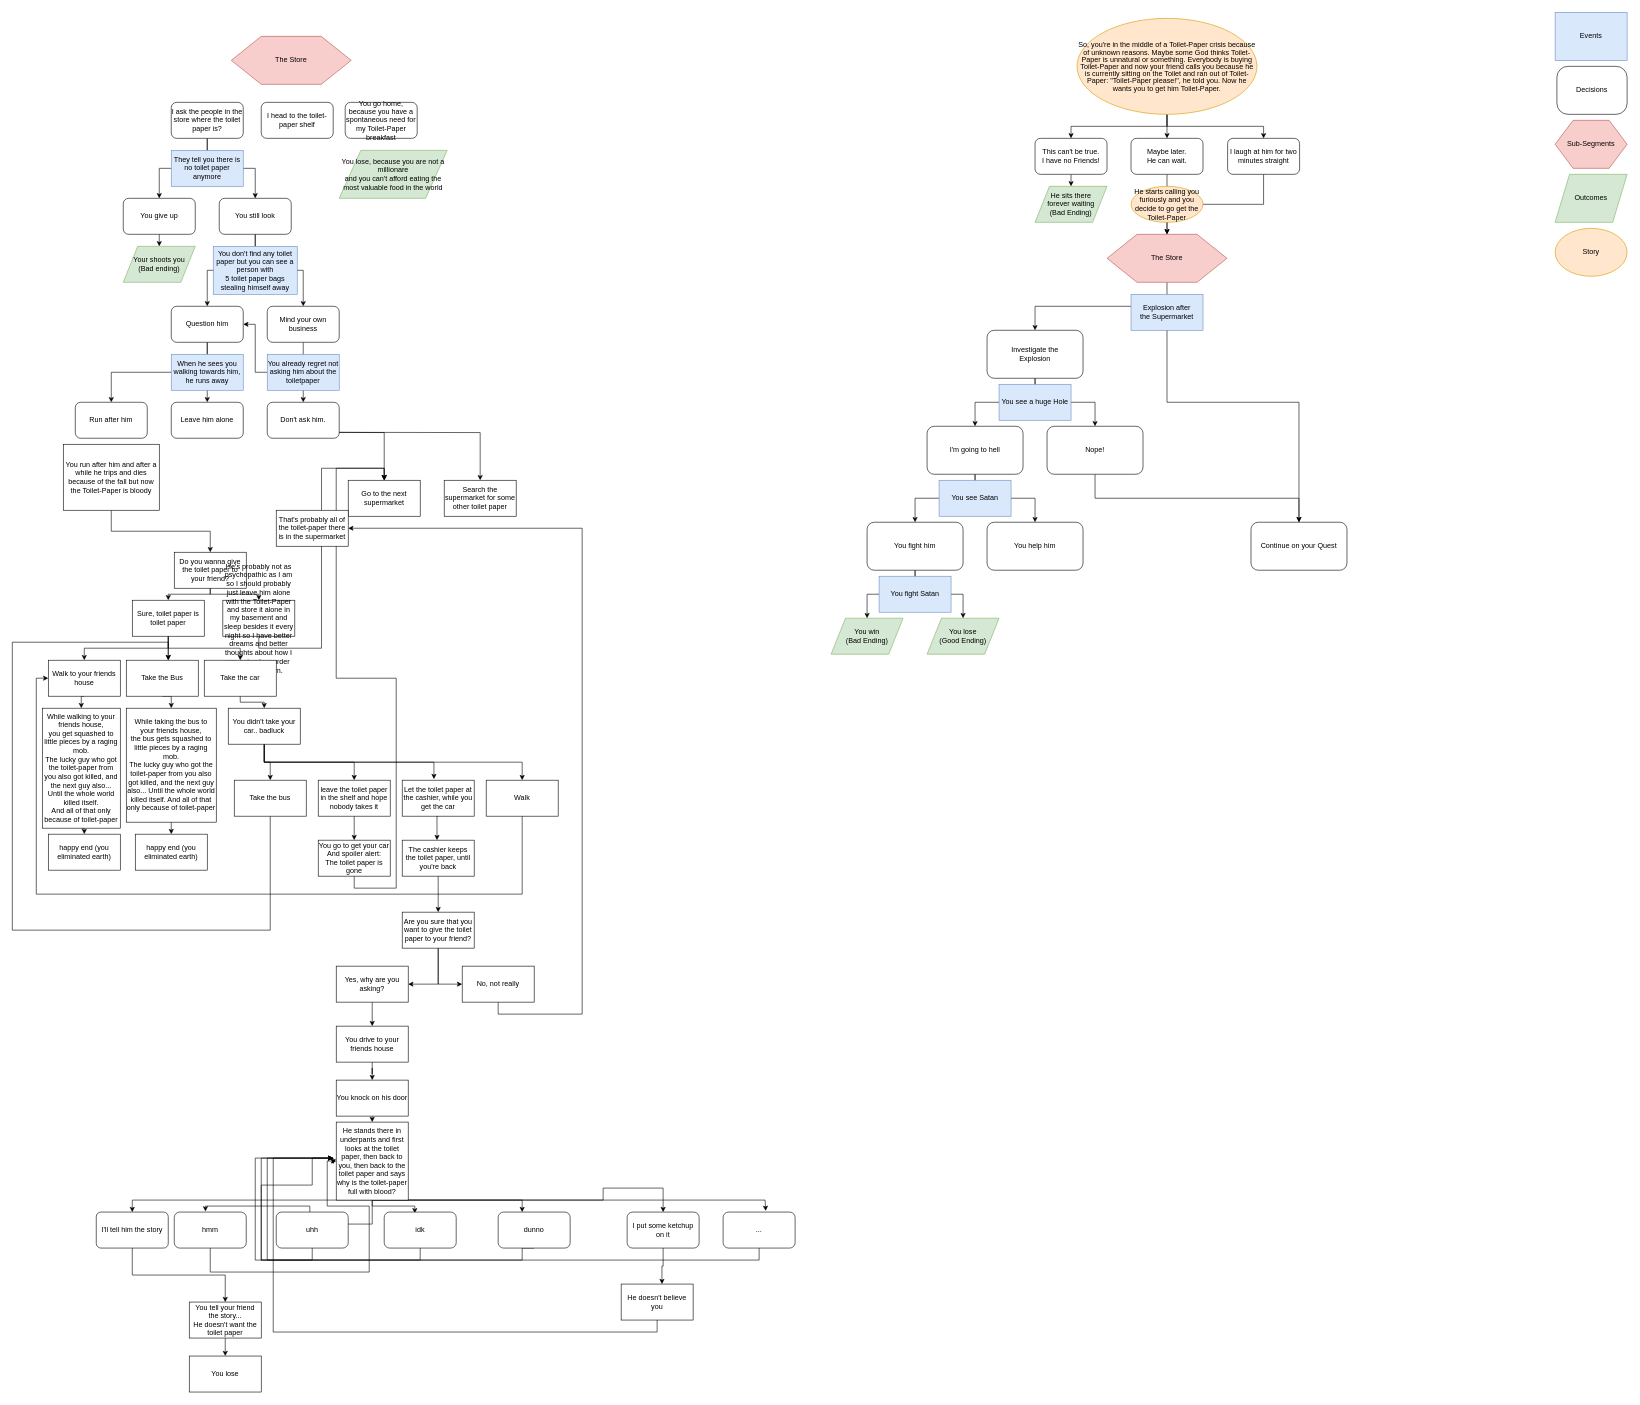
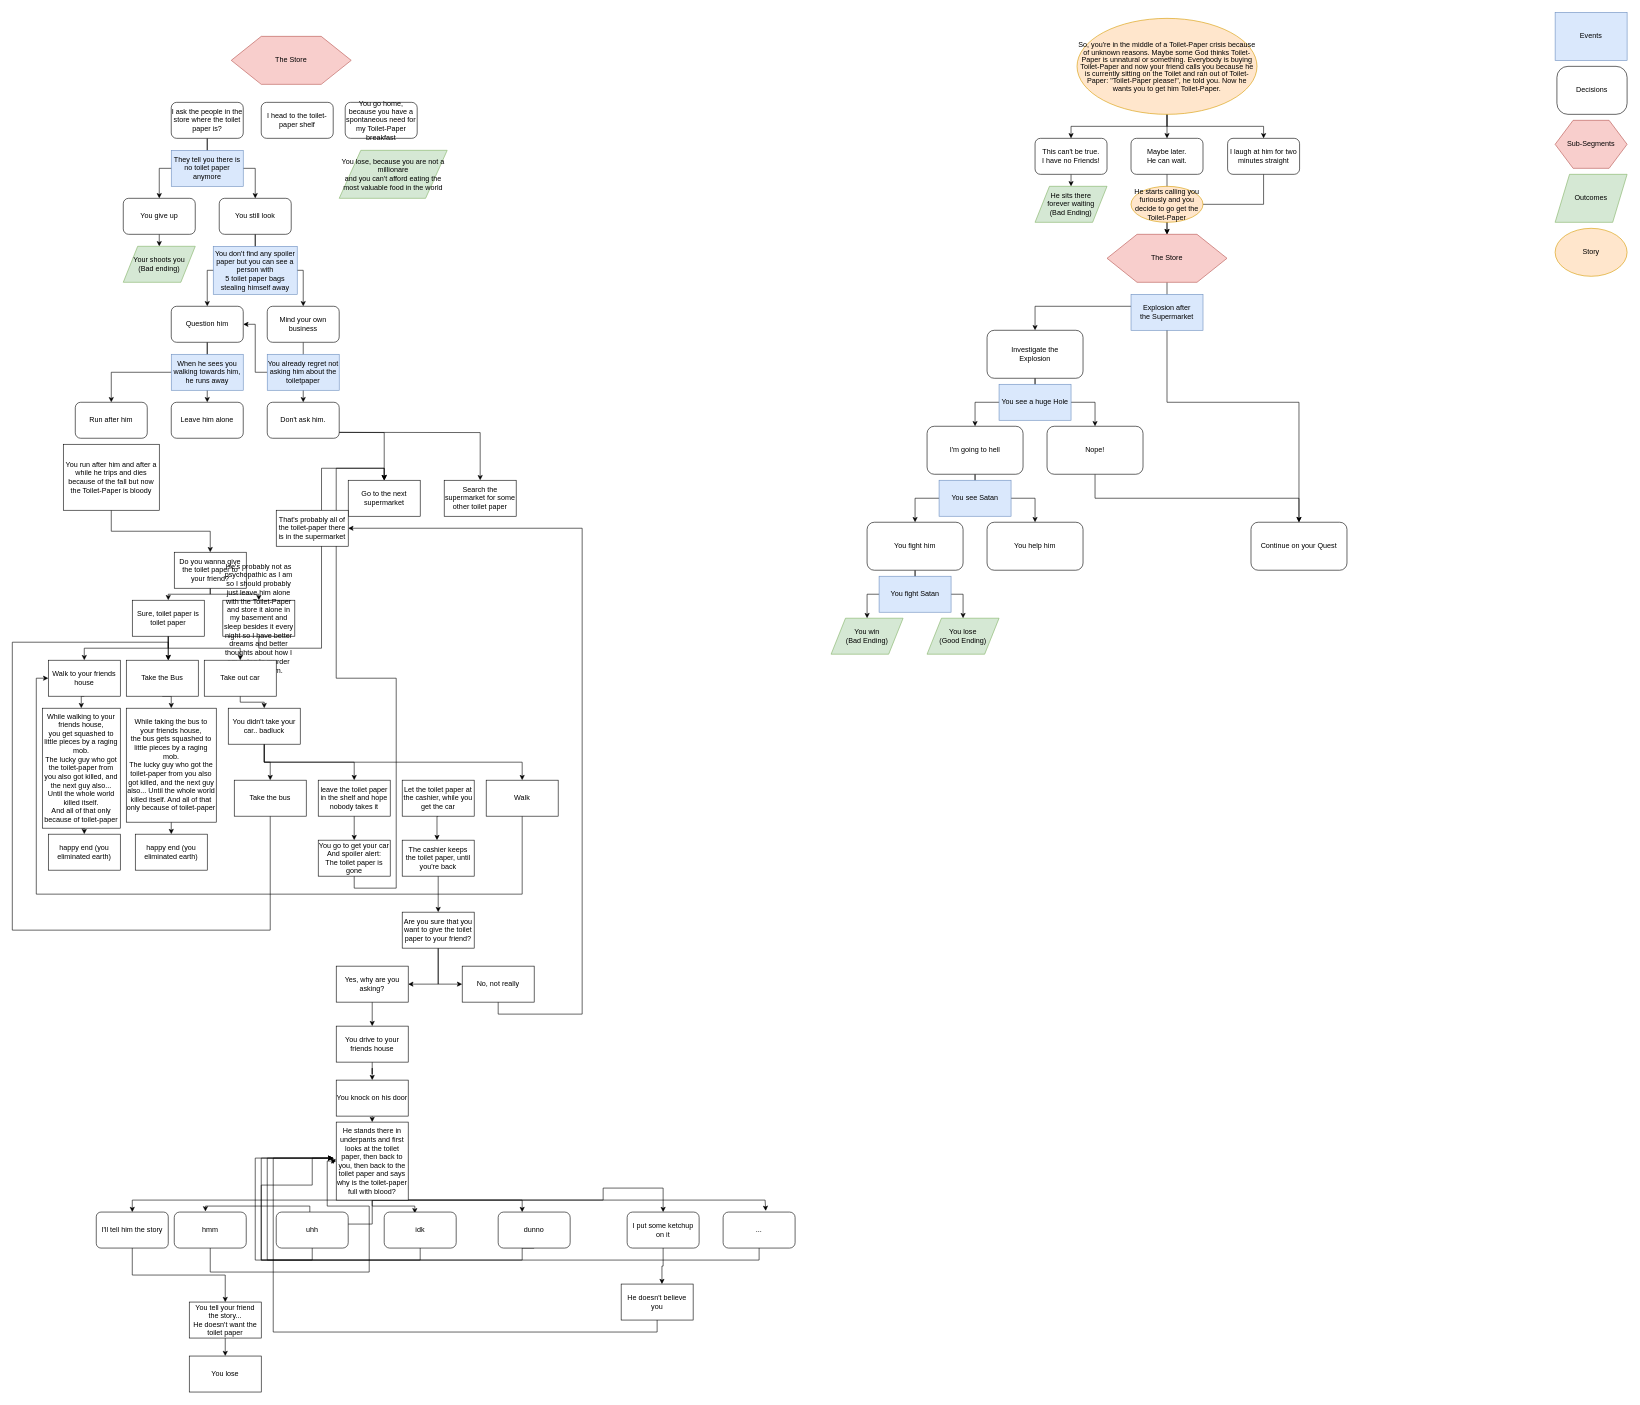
node "You don't find any toilet paper but you can see a person with 5 toilet paper bags stealing himself away": label "You don't find any toilet paper but you can see a person with 5 toilet paper bags stealing himself away" -> "You don't find any spoiler paper but you can see a person with 5 toilet paper bags stealing himself away"
node "Take the car": label "Take the car" -> "Take out car"
edge "You didn't take your car.. badluck" -> "Let the toilet paper at the cashier, while you get the car": removed
